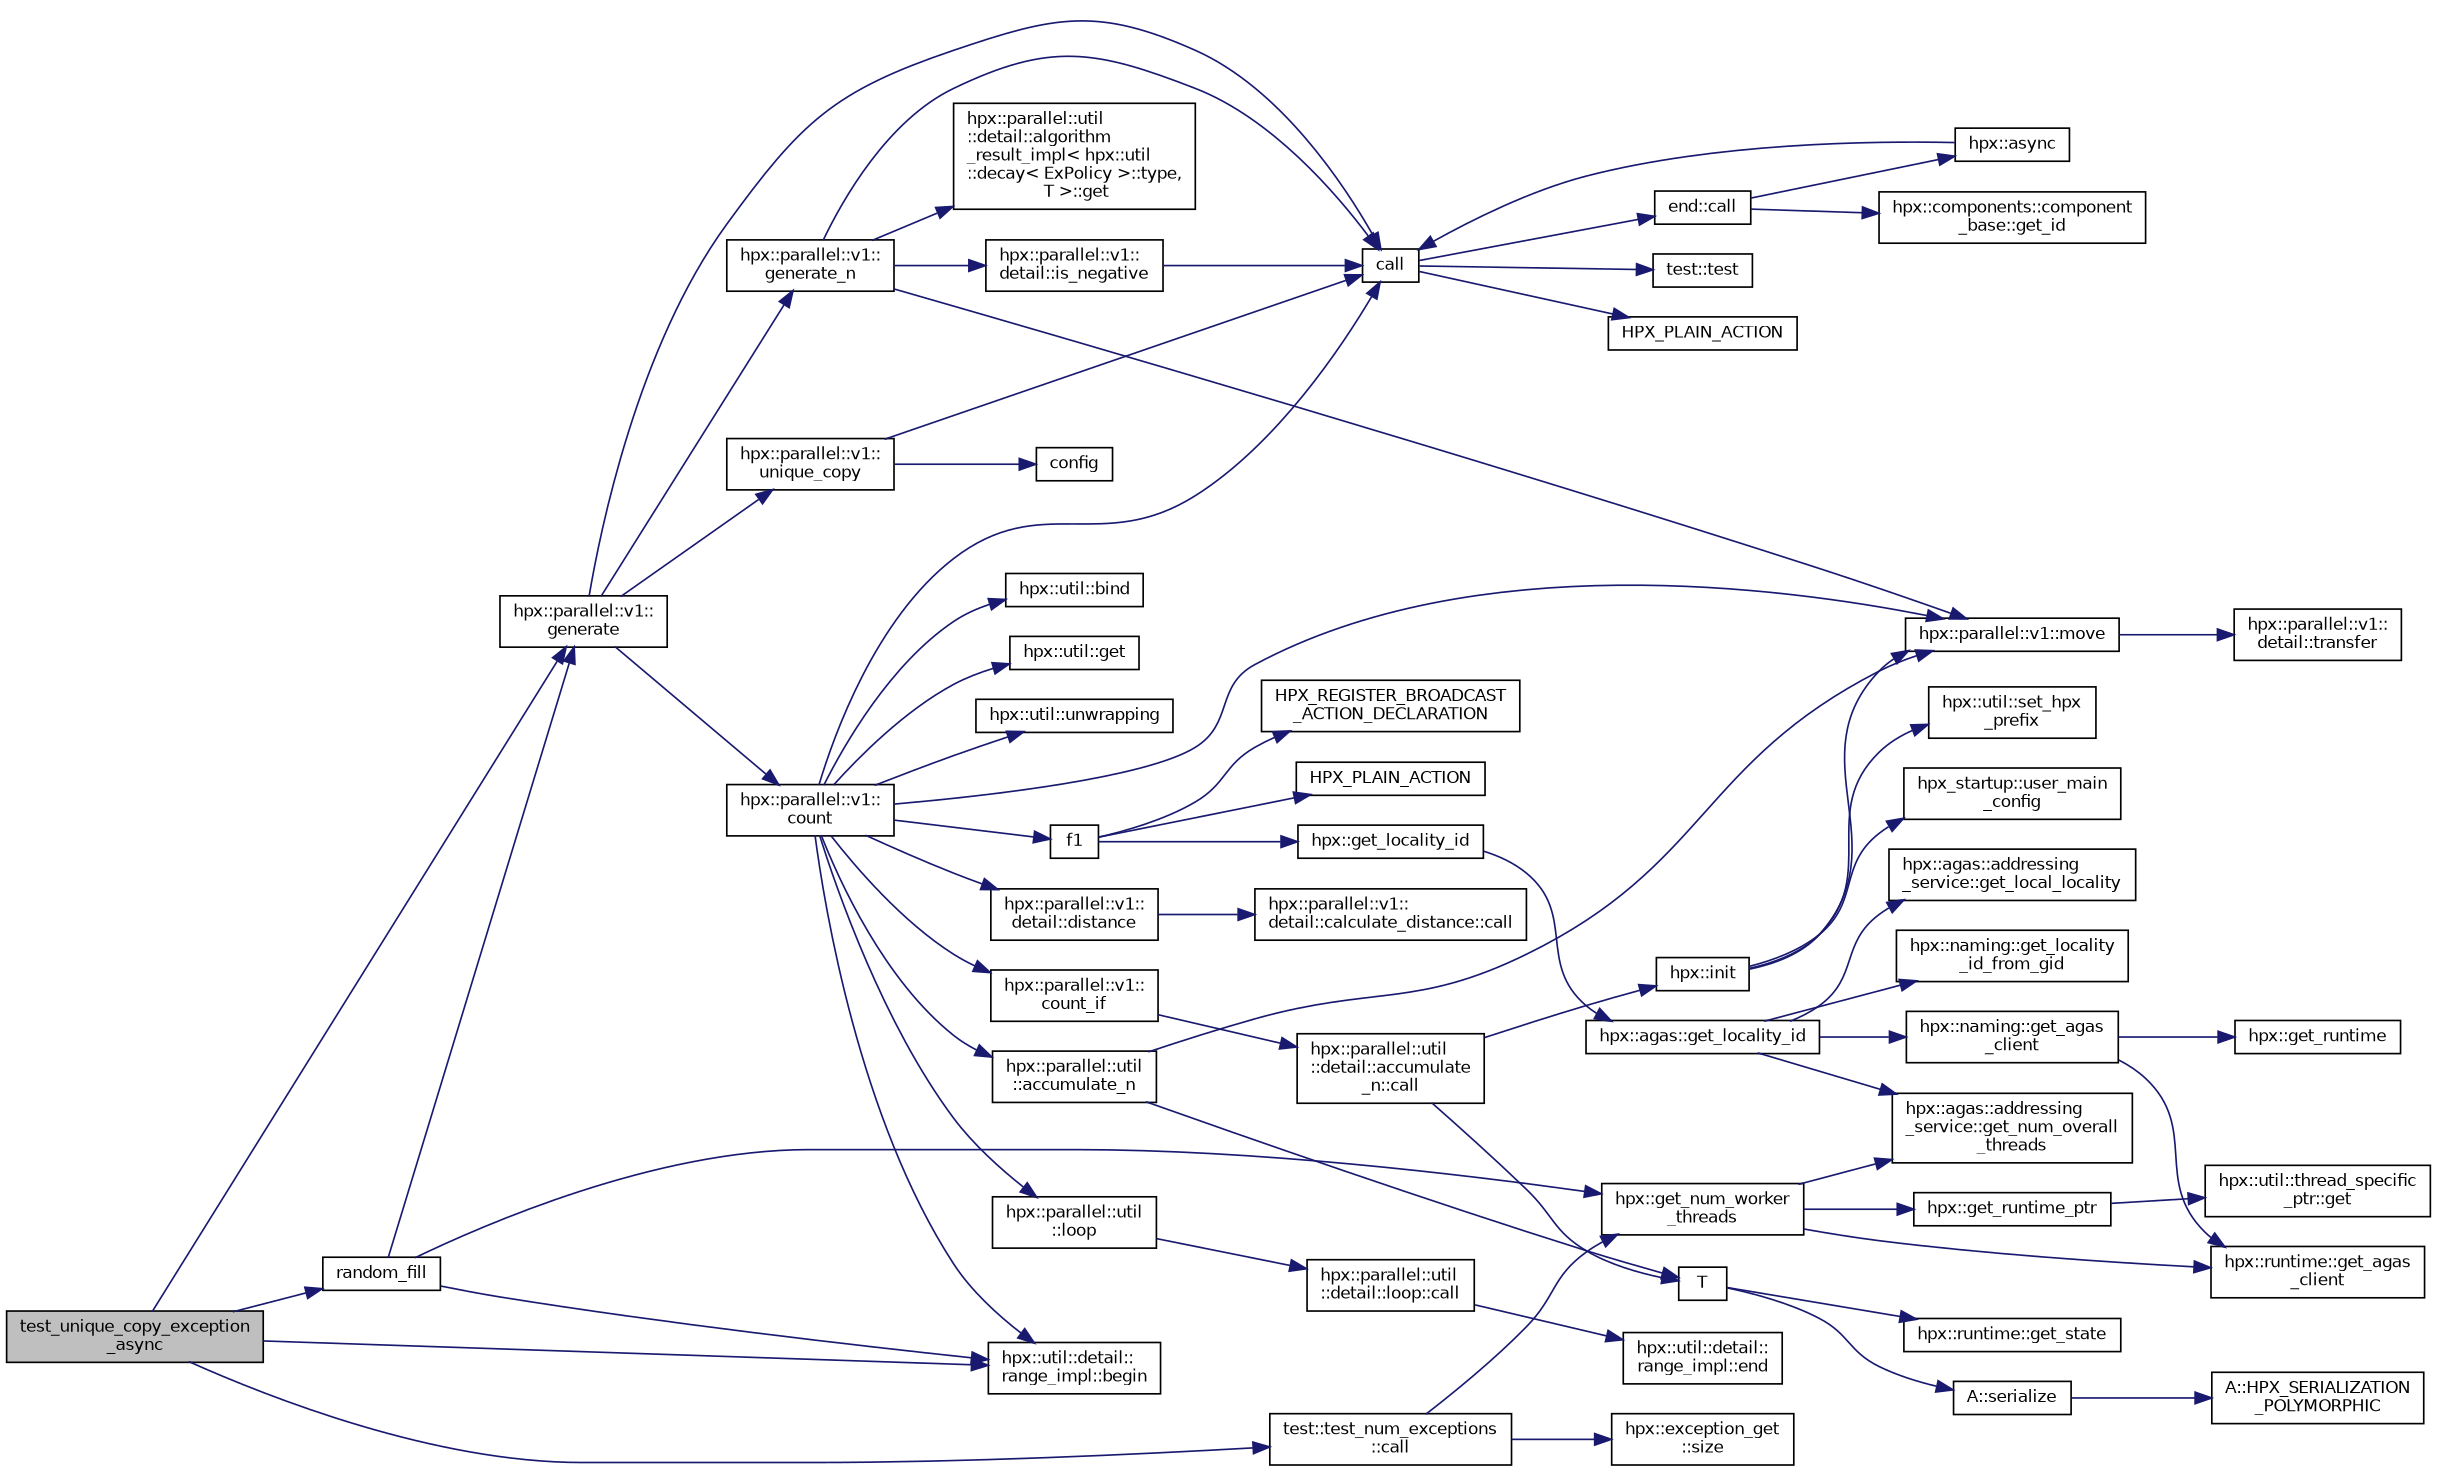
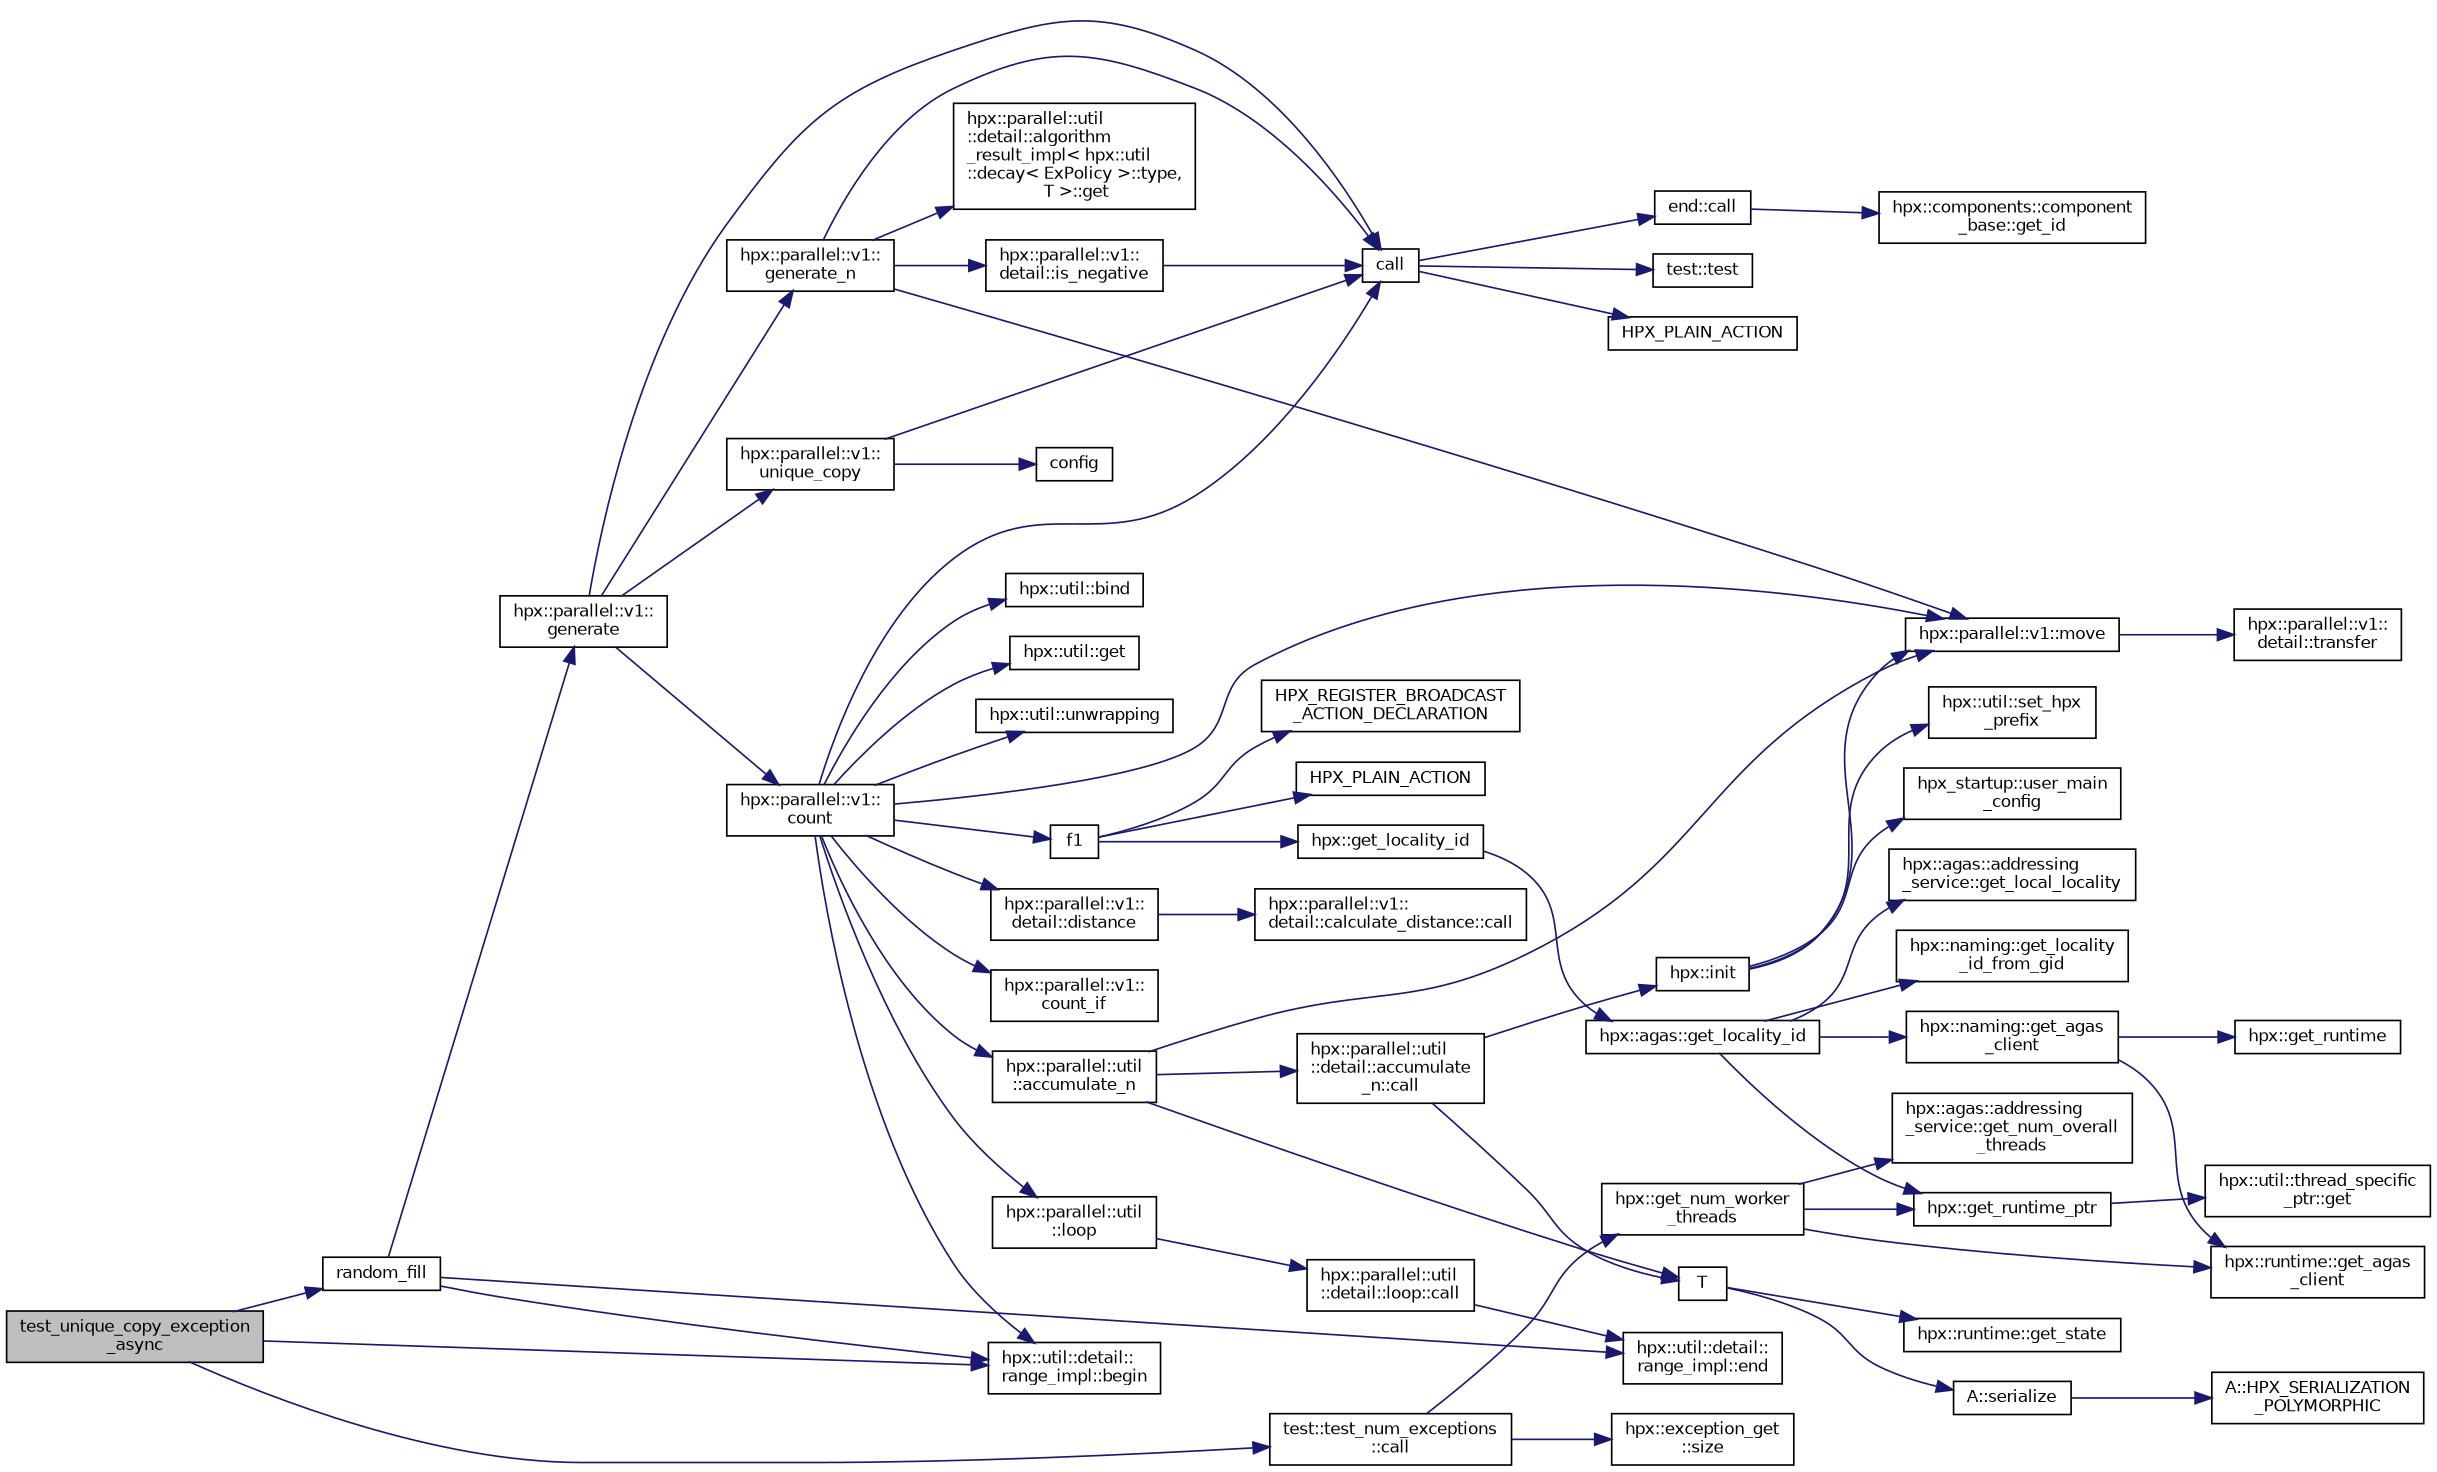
node "hpx::async": removed
edge "test_unique_copy_exception _async" -> "hpx::parallel::v1:: generate": removed
edge "hpx::parallel::v1:: count_if" -> "hpx::parallel::util ::detail::accumulate _n::call": now "hpx::parallel::util ::accumulate_n" -> "hpx::parallel::util ::detail::accumulate _n::call"
edge "hpx::agas::get_locality_id" -> "hpx::agas::addressing _service::get_num_overall _threads": now "hpx::agas::get_locality_id" -> "hpx::get_runtime_ptr"
edge "random_fill" -> "hpx::get_num_worker _threads": now "random_fill" -> "hpx::util::detail:: range_impl::end"
